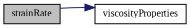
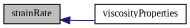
edge "strainRate" -> "viscosityProperties": reversed
